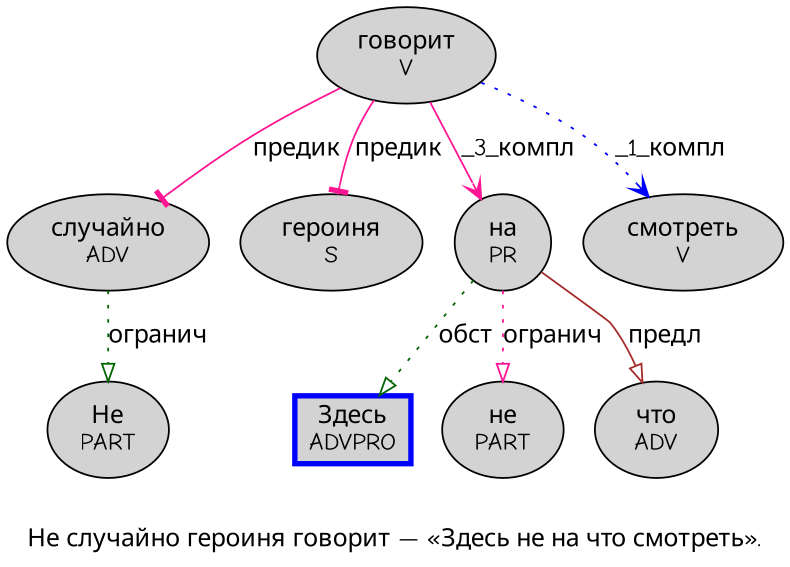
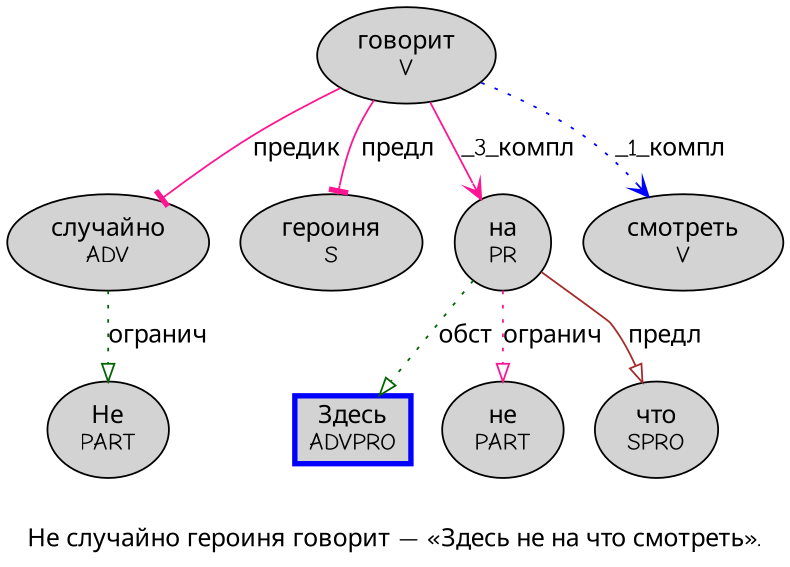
edge "говорит V" -> "героиня S": label "предик" -> "предл"
node "что ADV": label "что ADV" -> "что SPRO"
